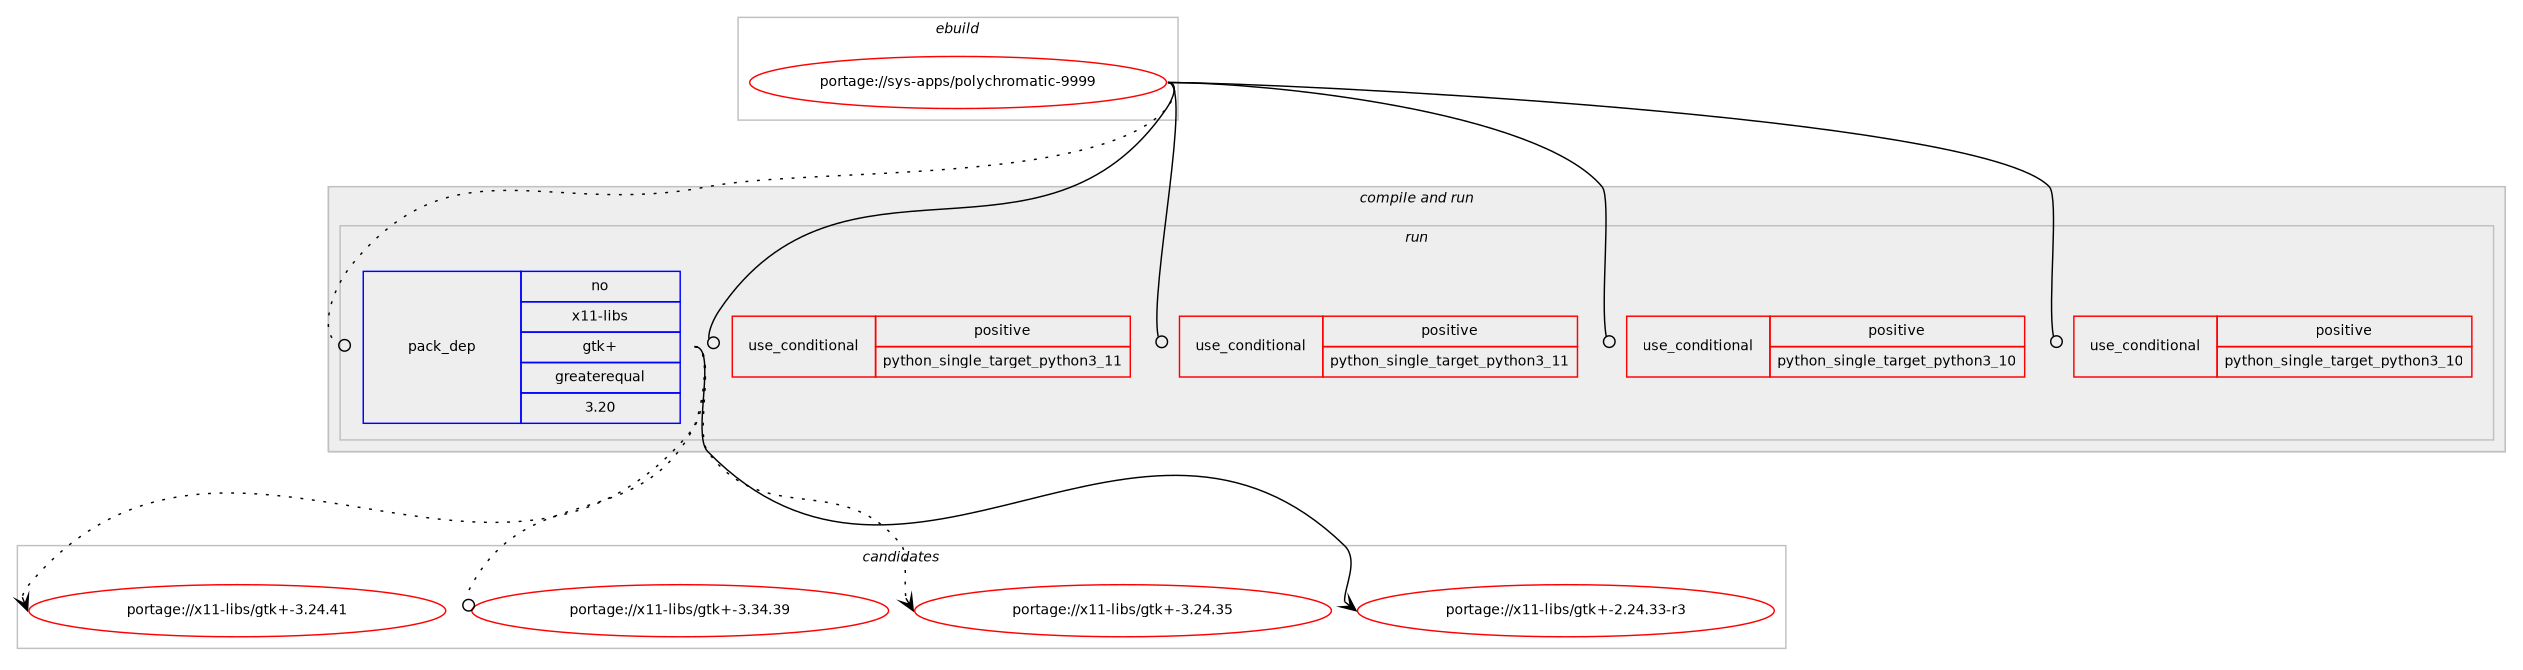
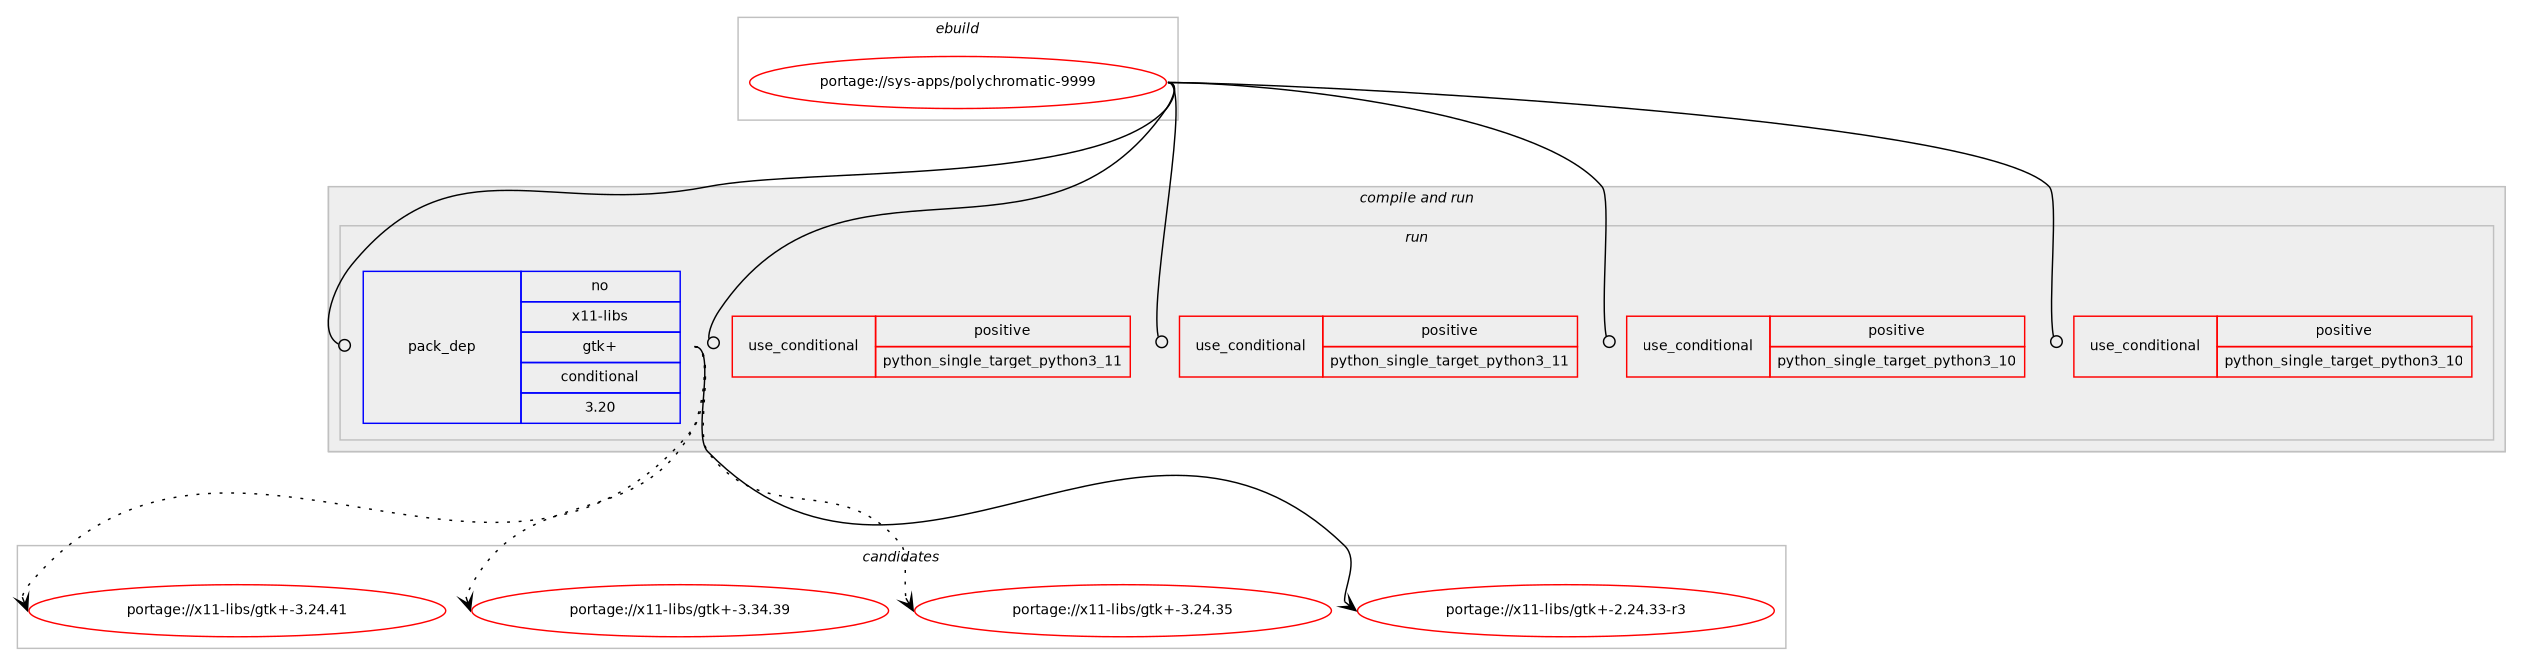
edge "portage://sys-apps/polychromatic-9999" -> "pack_dep": style dotted -> solid
node "pack_dep": text "greaterequal" -> "conditional"
edge "pack_dep" -> "portage://x11-libs/gtk+-3.34.39": arrowhead odot -> vee
